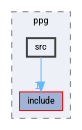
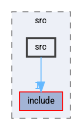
cluster "ppg": label "ppg" -> "src"
